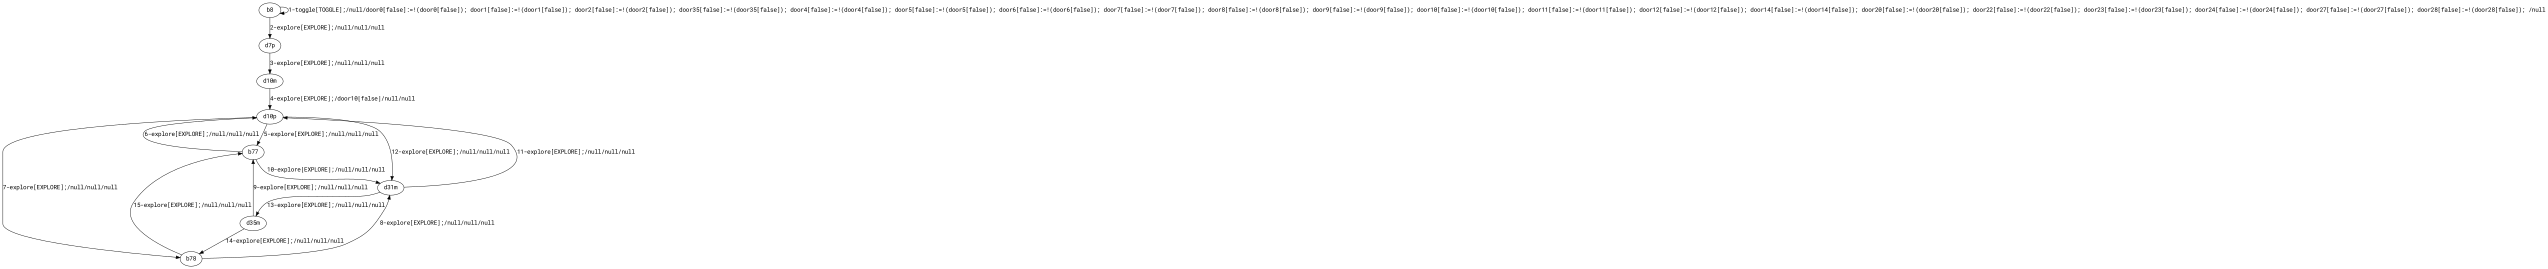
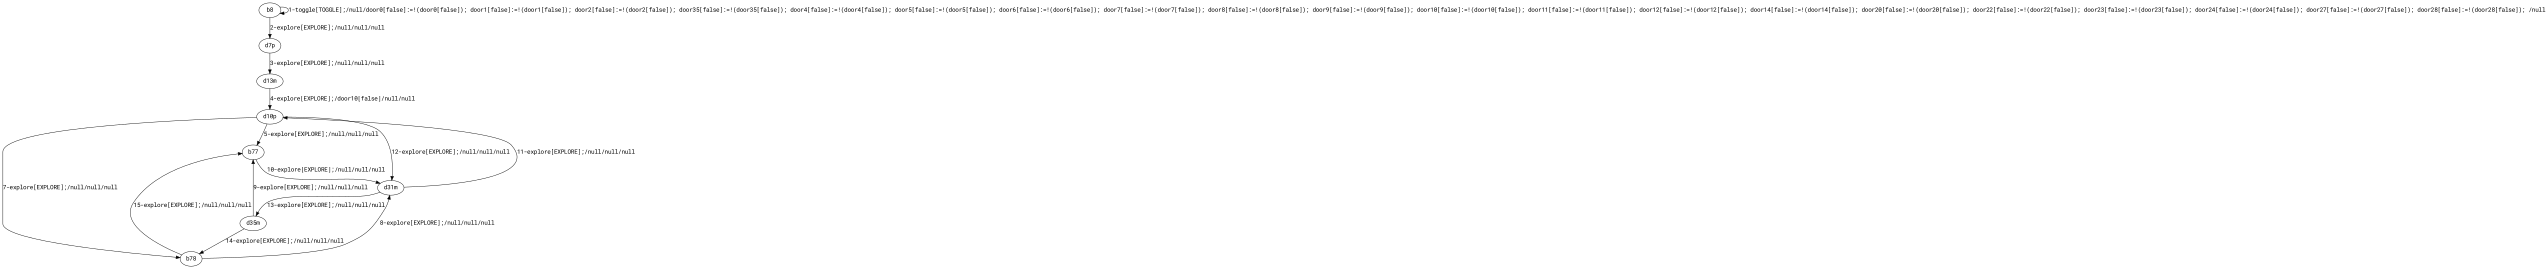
node "d10m": label "d10m" -> "d13m"
edge "b77" -> "d10p": removed, label "6-explore[EXPLORE];/null/null/null"
